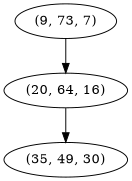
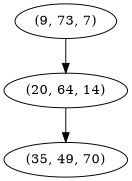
node "(20, 64, 16)": label "(20, 64, 16)" -> "(20, 64, 14)"
node "(35, 49, 30)": label "(35, 49, 30)" -> "(35, 49, 70)"
